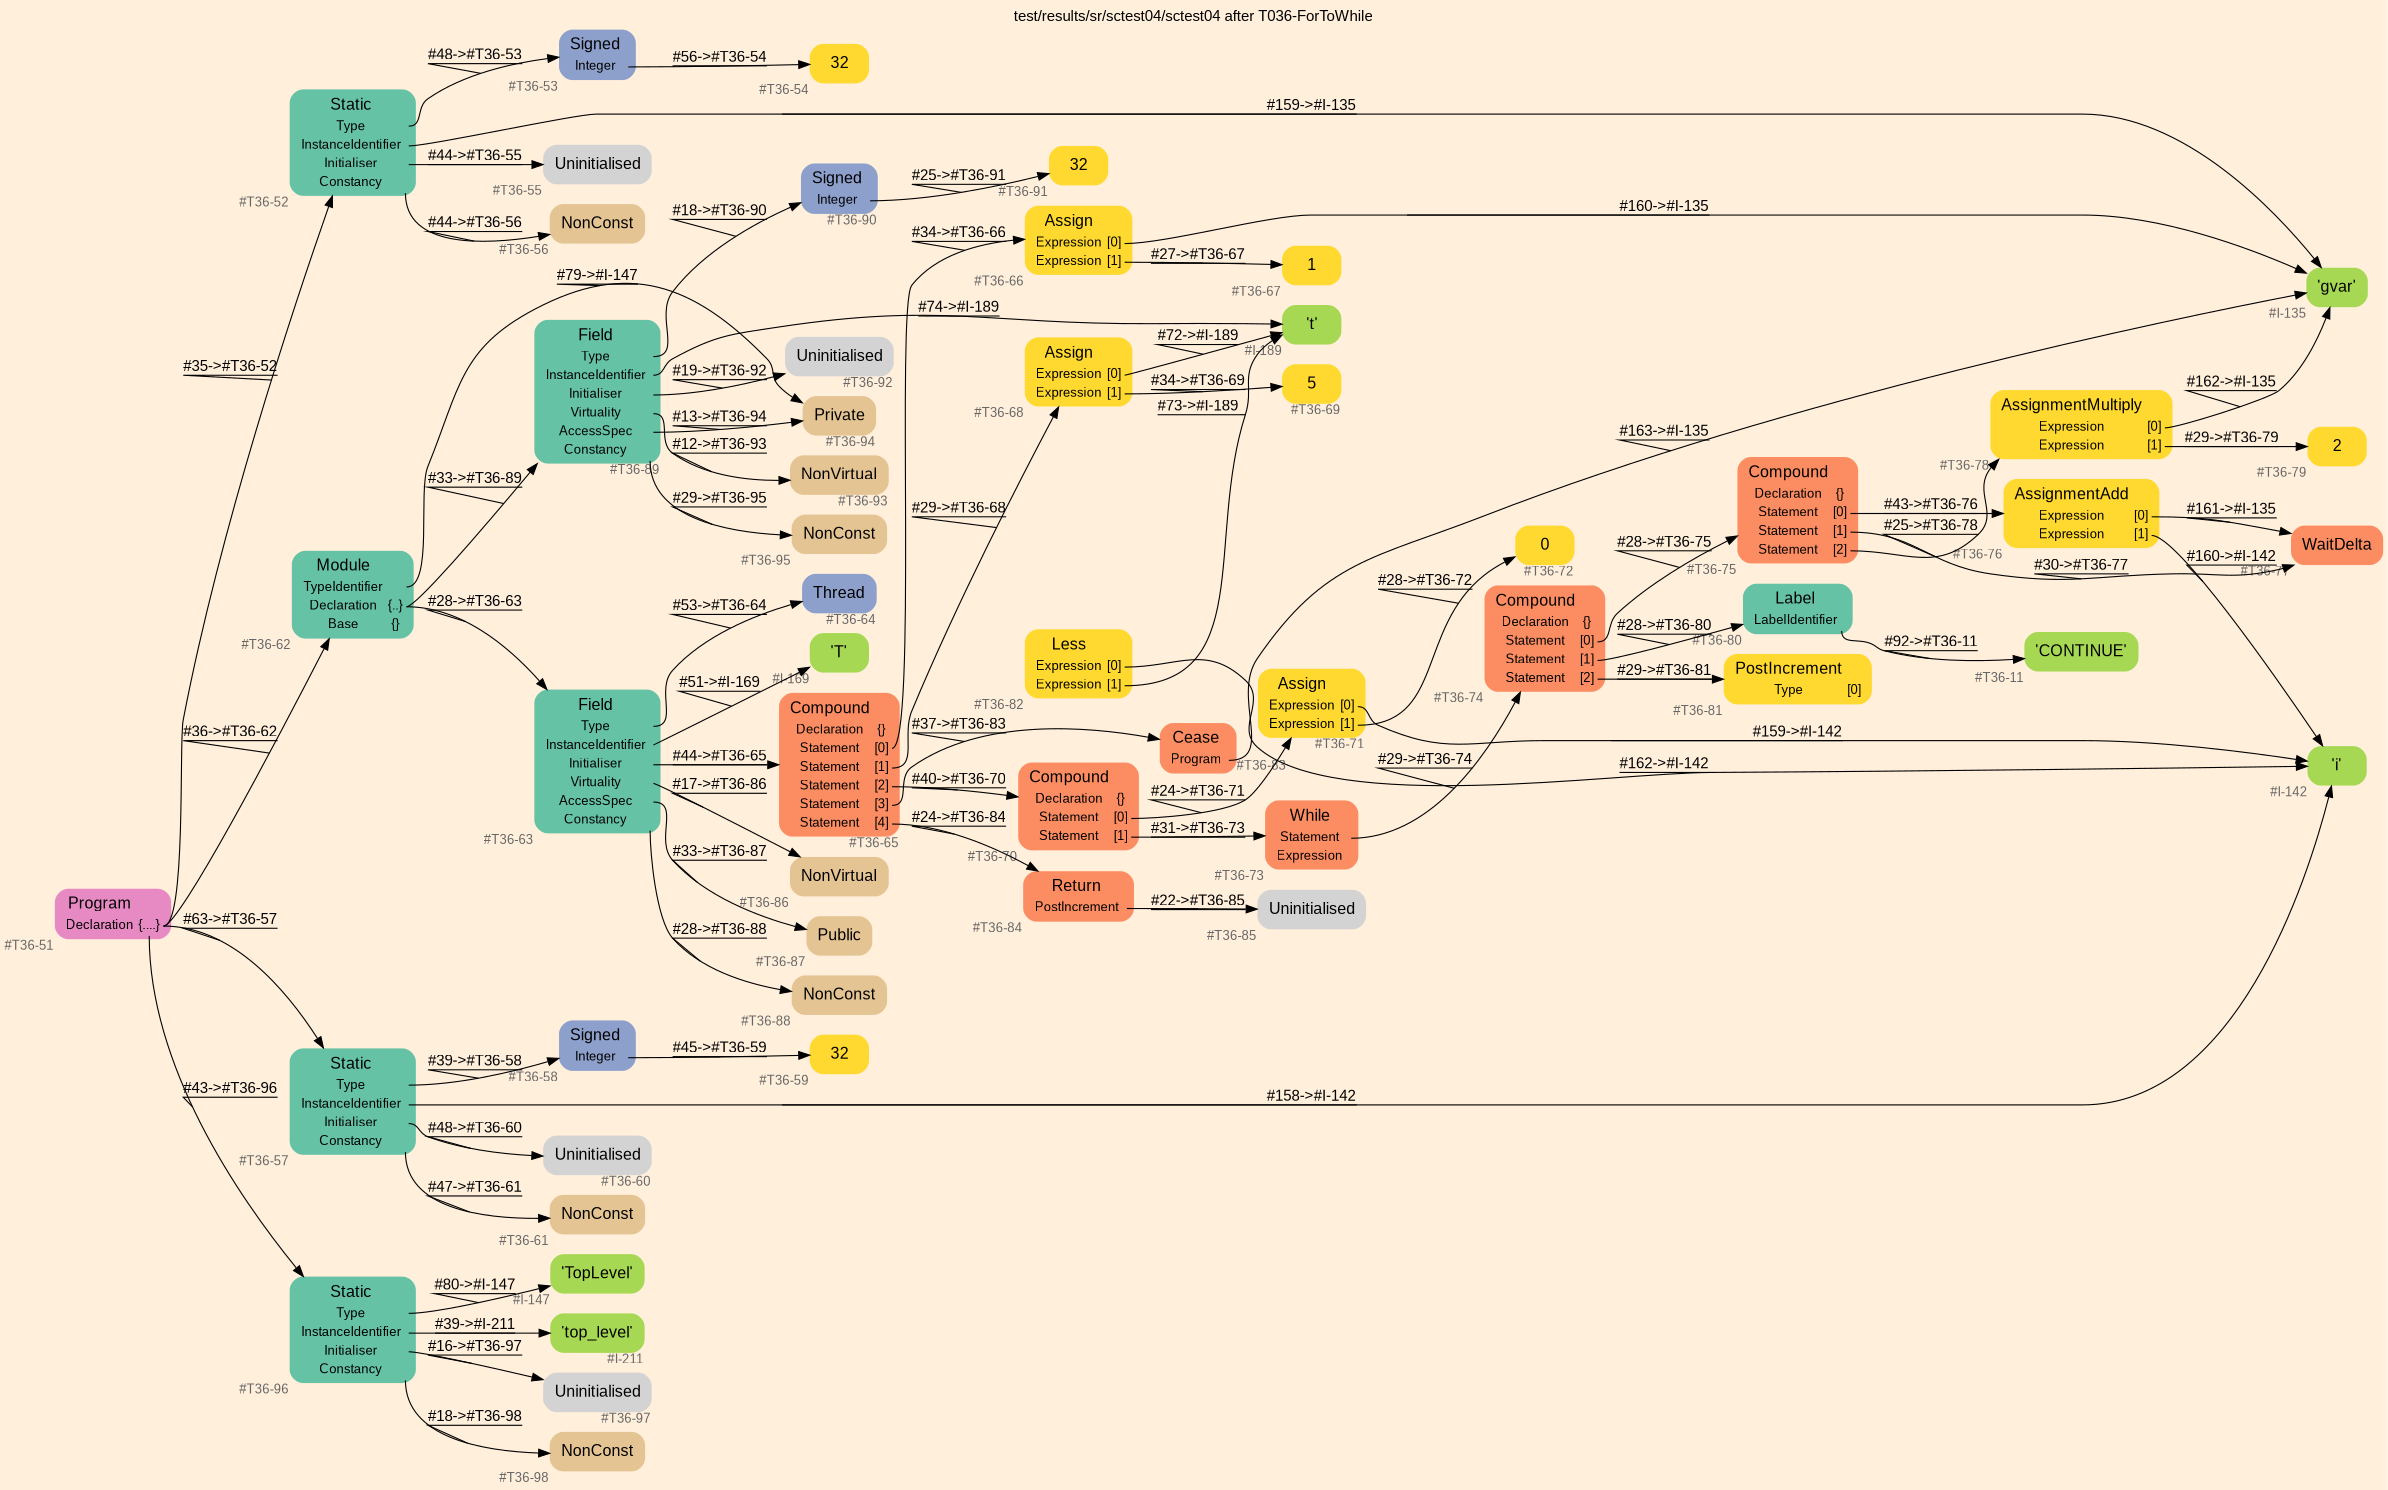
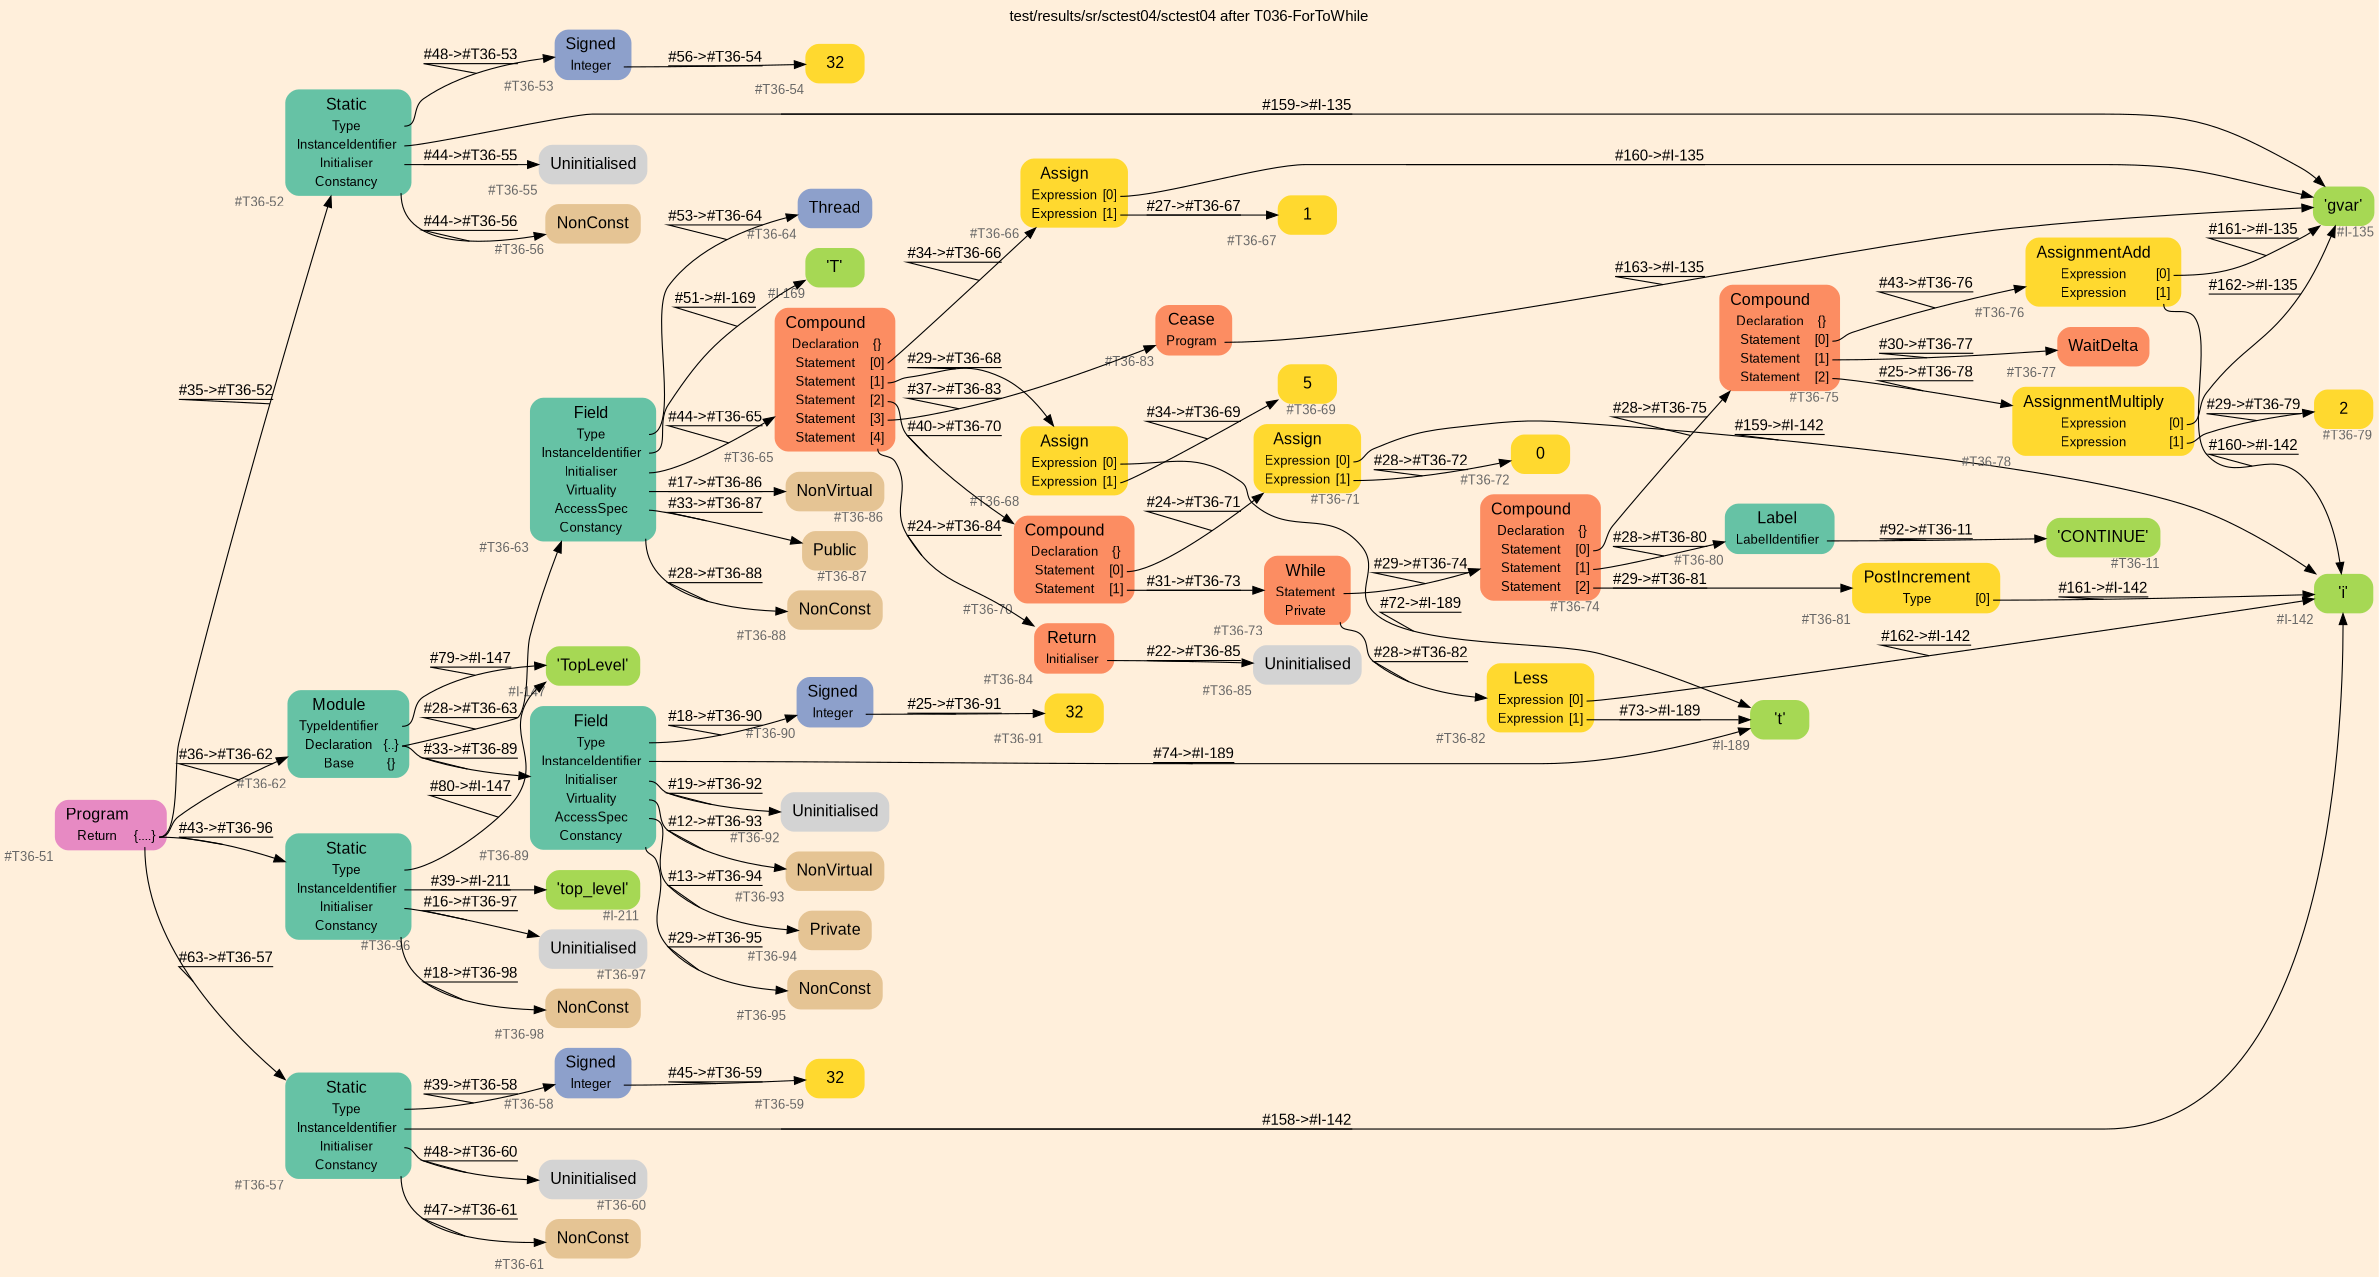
edge "Module" -> "Private": now "Module" -> "'TopLevel'"
edge "AssignmentAdd" -> "WaitDelta": now "AssignmentAdd" -> "'gvar'"
edge "PostIncrement" -> "'i'": added, label "#161->#I-142"
edge "While" -> "Less": added, label "#28->#T36-82"
node "While": text "Expression" -> "Private"
node "Return": text "PostIncrement" -> "Initialiser"
node "Program": text "Declaration" -> "Return"
